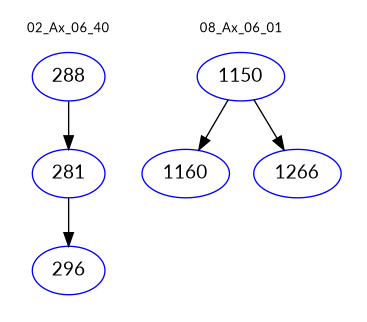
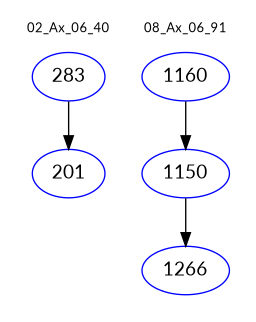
cluster "08_Ax_06_01": label "08_Ax_06_01" -> "08_Ax_06_91"
node "288": label "288" -> "283"
edge "1150" -> "1160": reversed
node "281": label "281" -> "201"
node "296": removed
